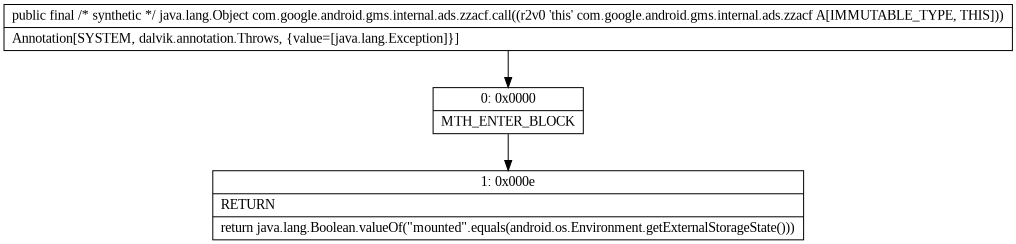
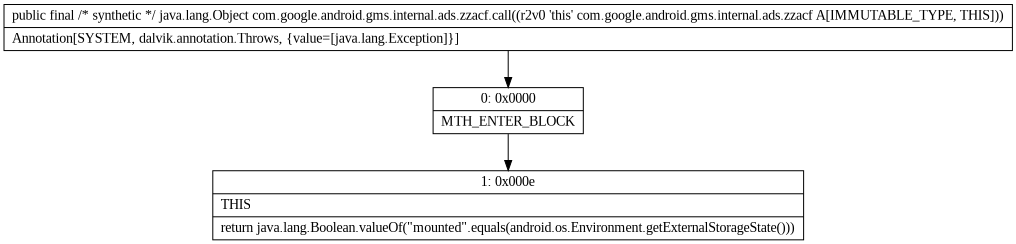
node "1: 0x000e": text "RETURN" -> "THIS"
